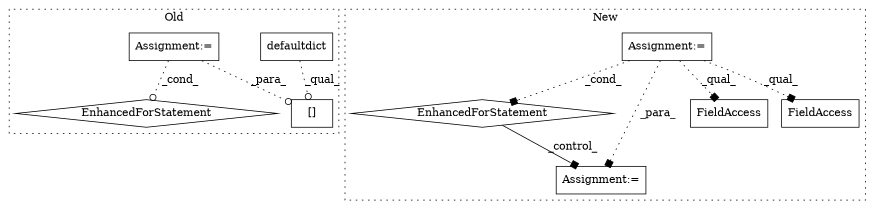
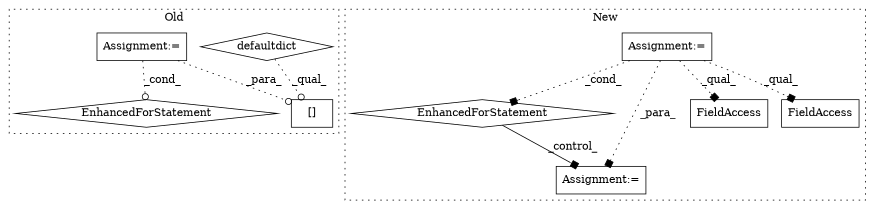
node "defaultdict": shape box -> diamond
